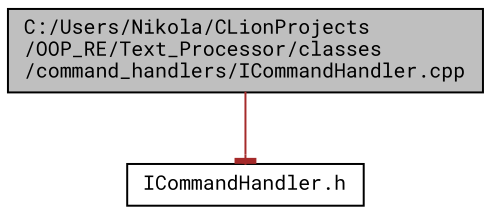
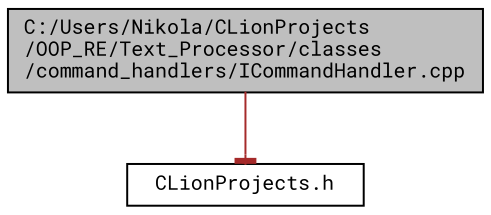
node "ICommandHandler.h": label "ICommandHandler.h" -> "CLionProjects.h"
